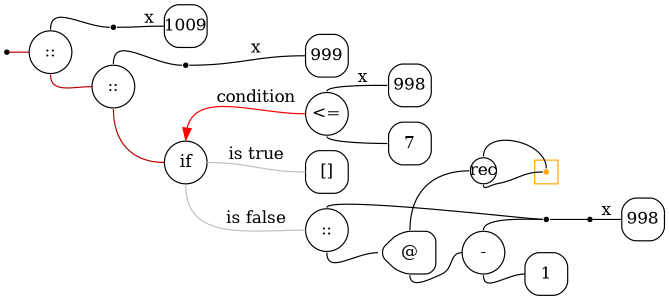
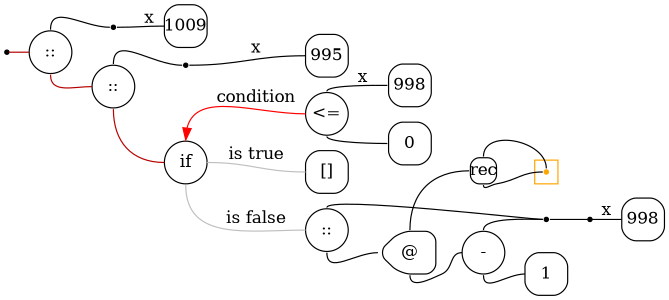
node "999": label "999" -> "995"
node "7": label "7" -> "0"
node "rec": shape circle -> square
